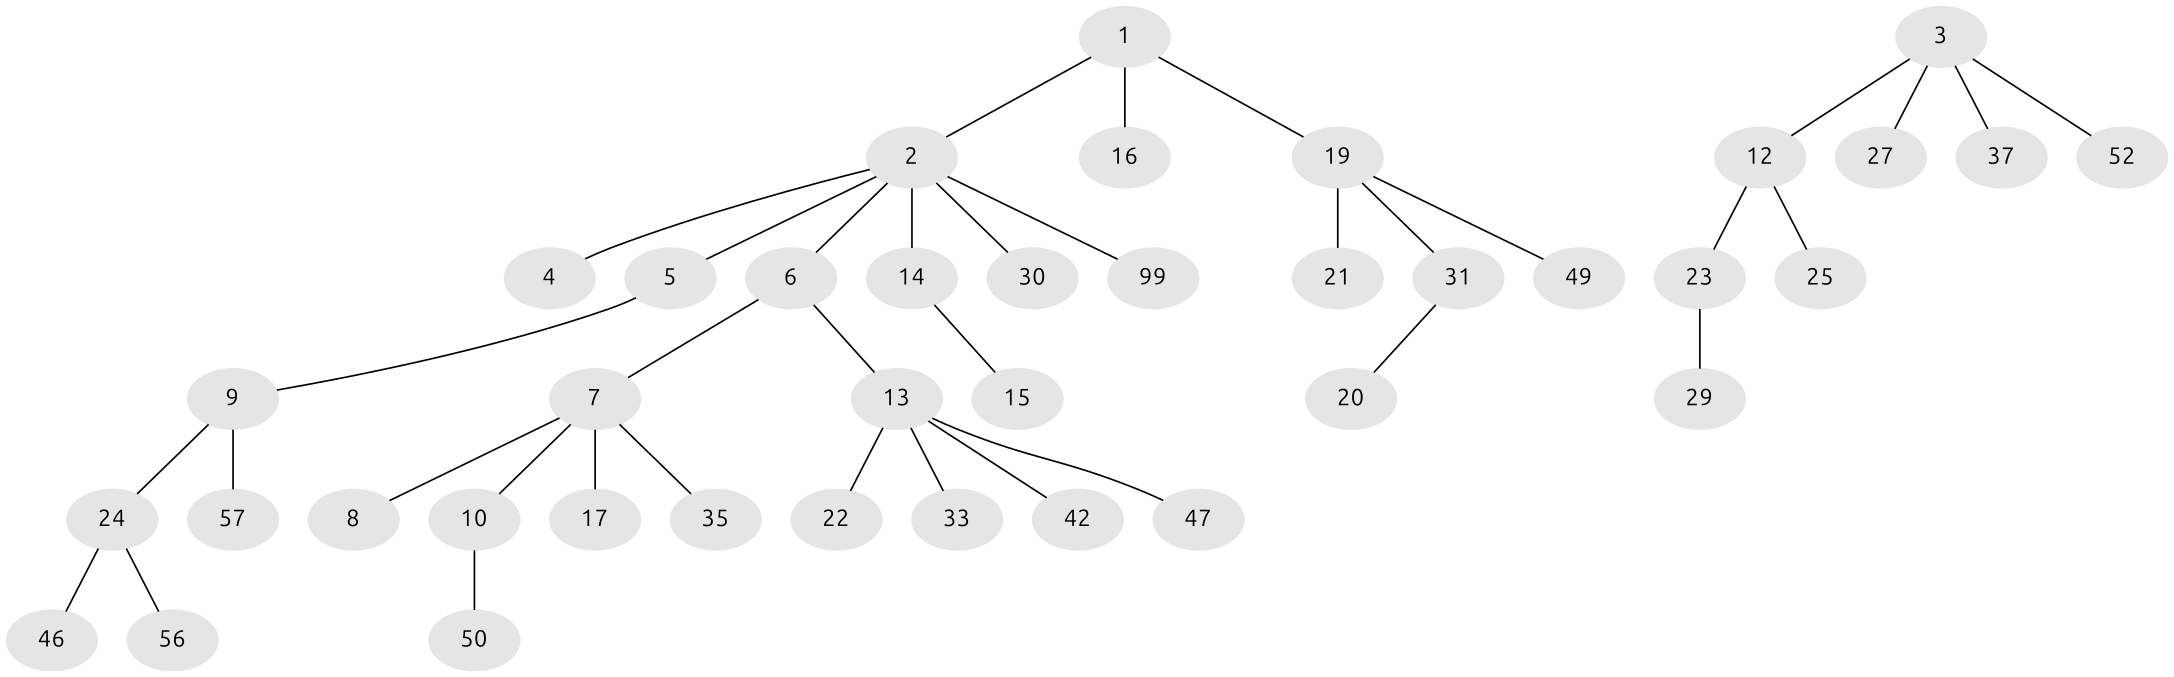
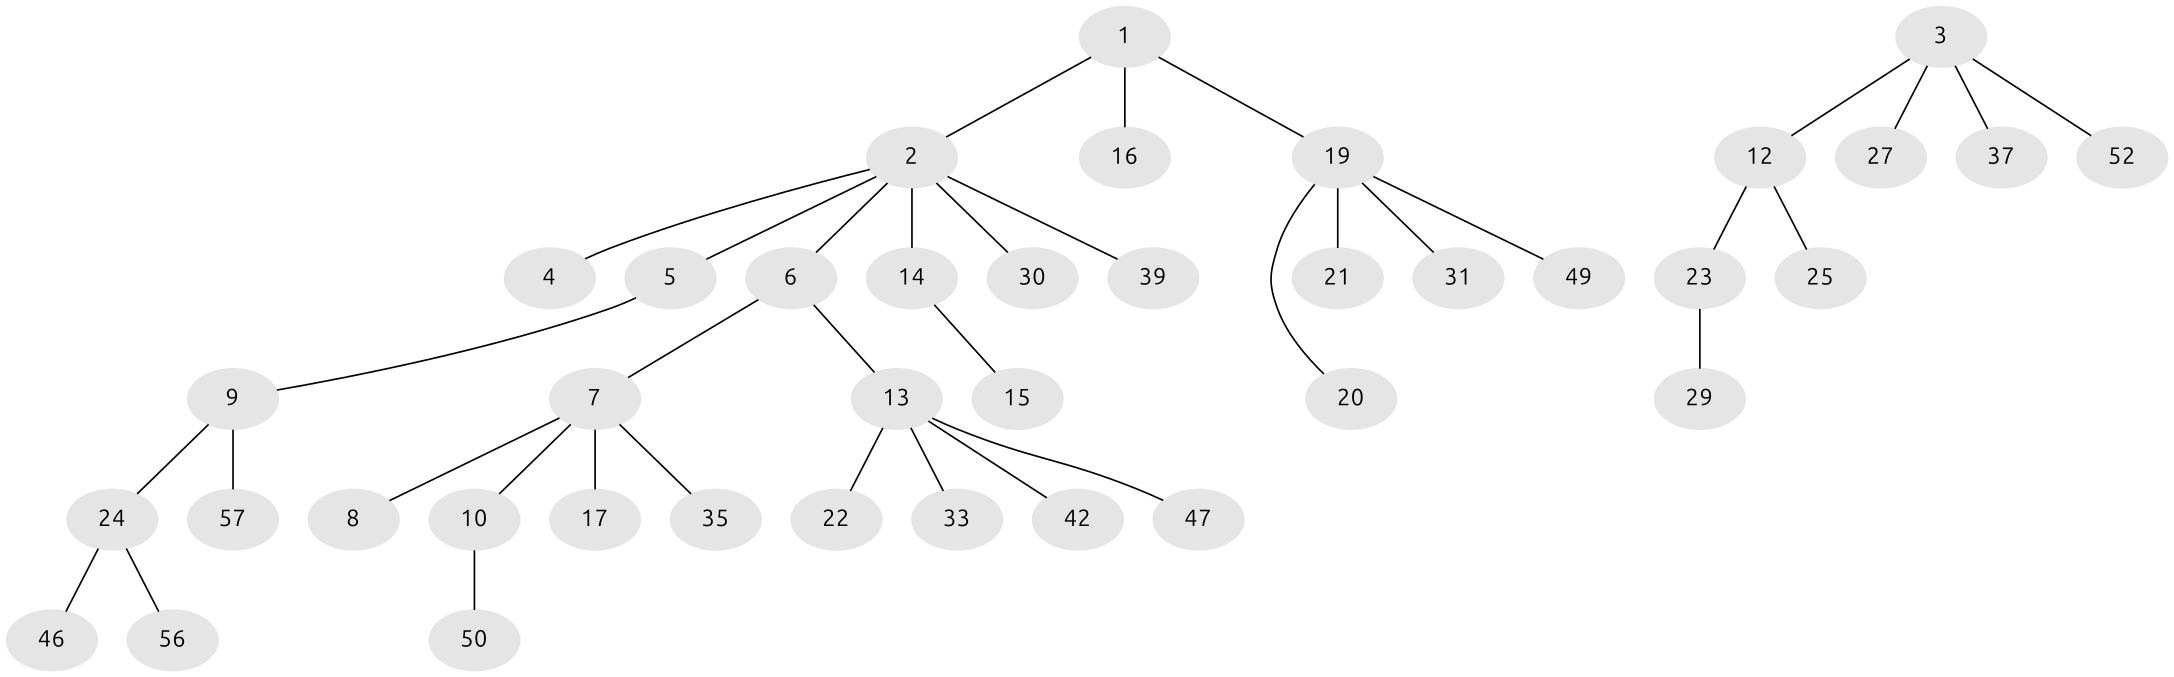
node "99": label "99" -> "39"
edge "31" -- "20": now "19" -- "20"
